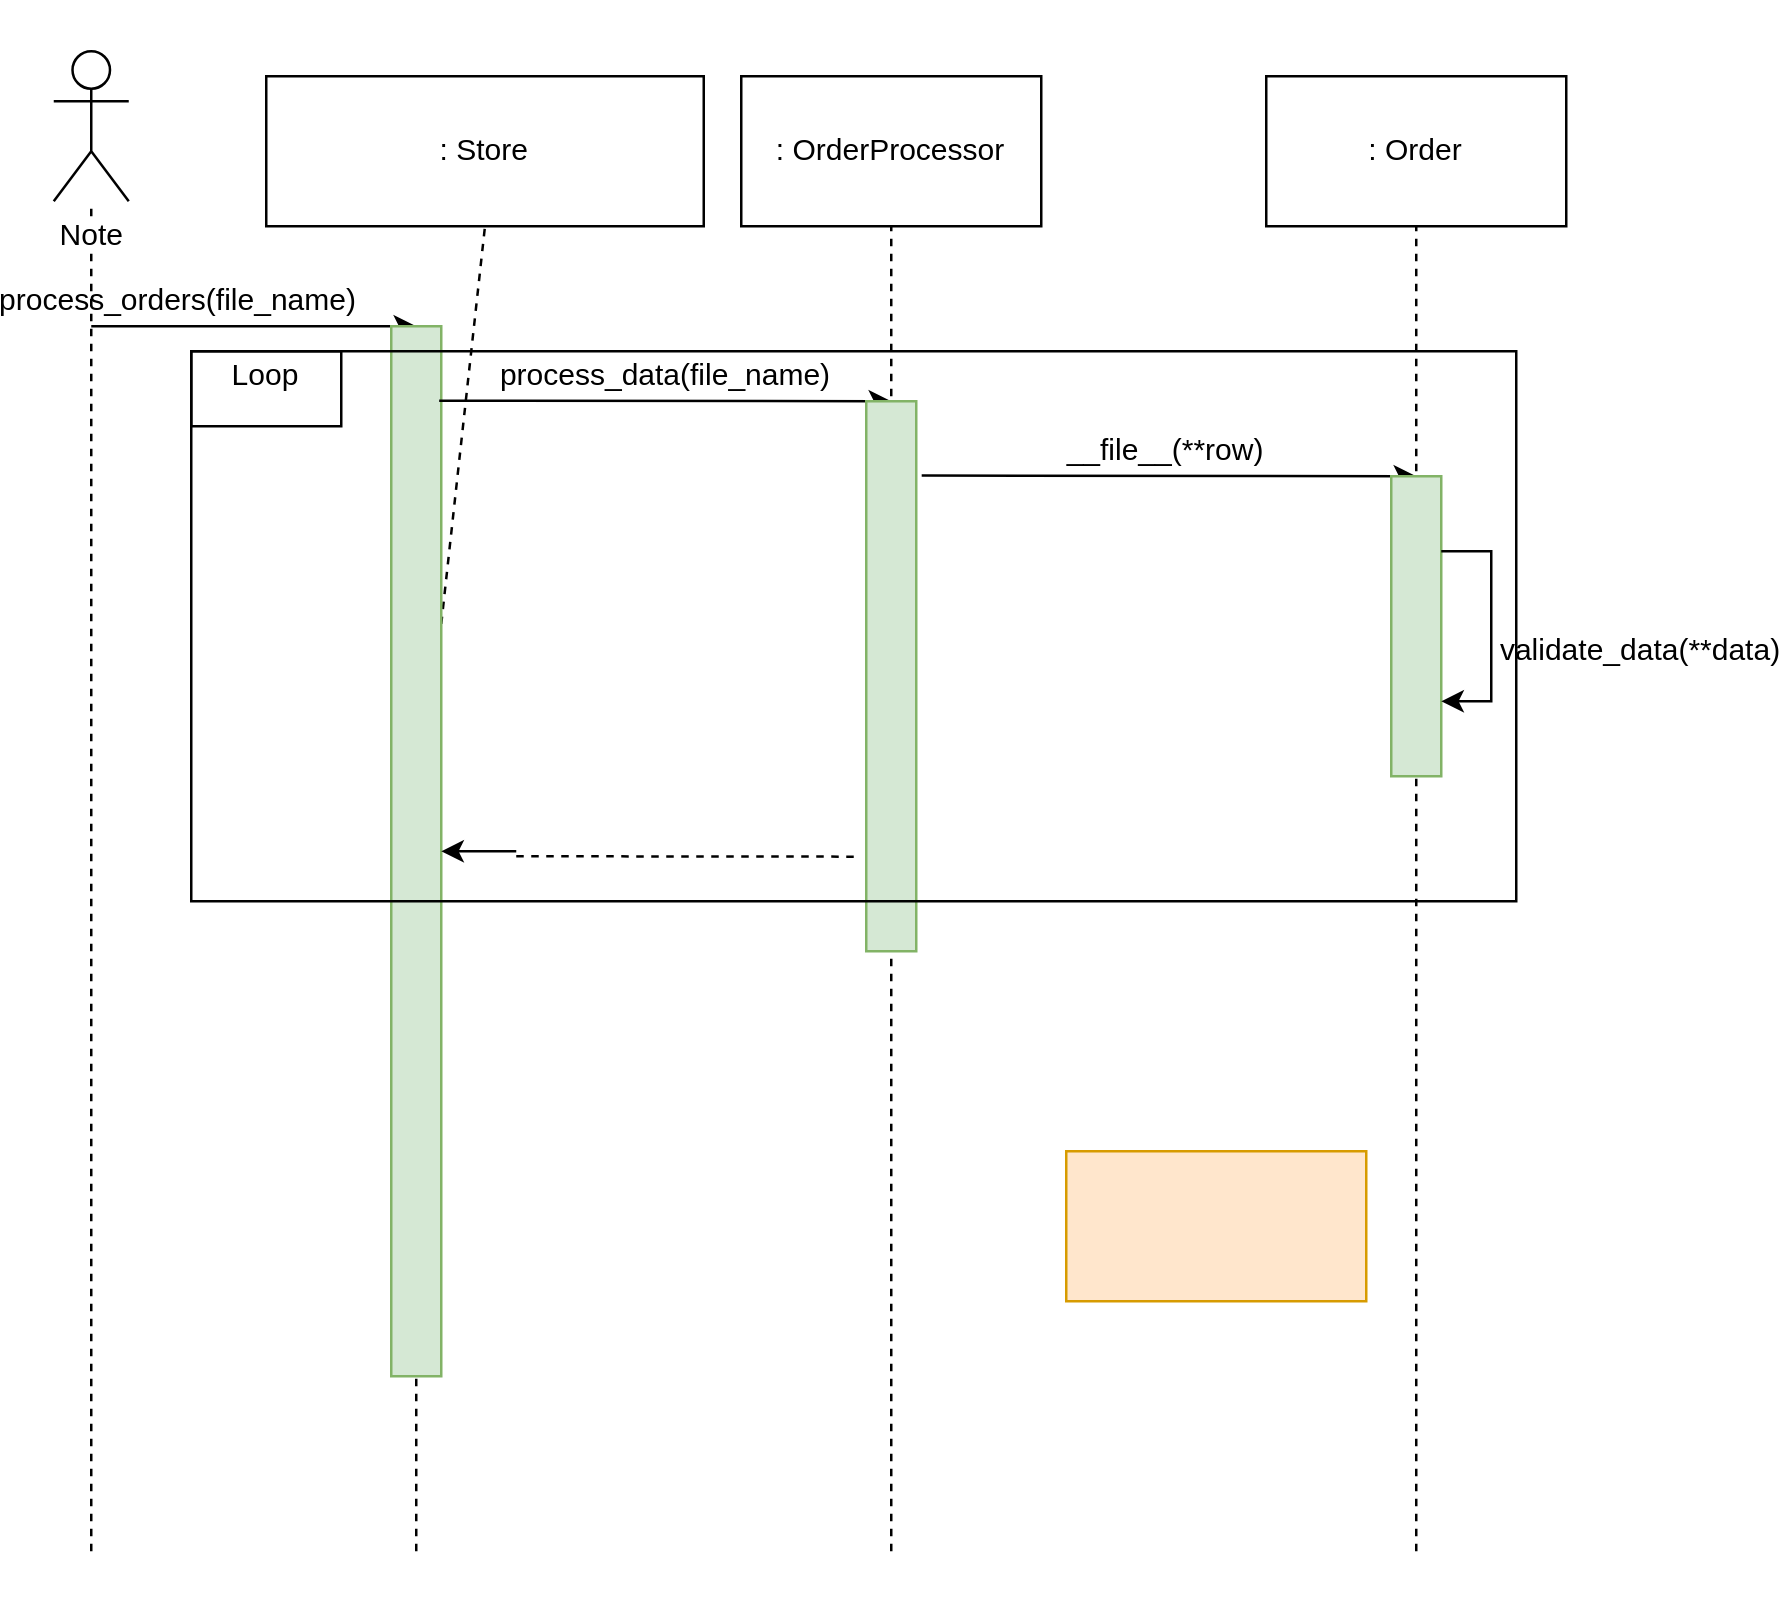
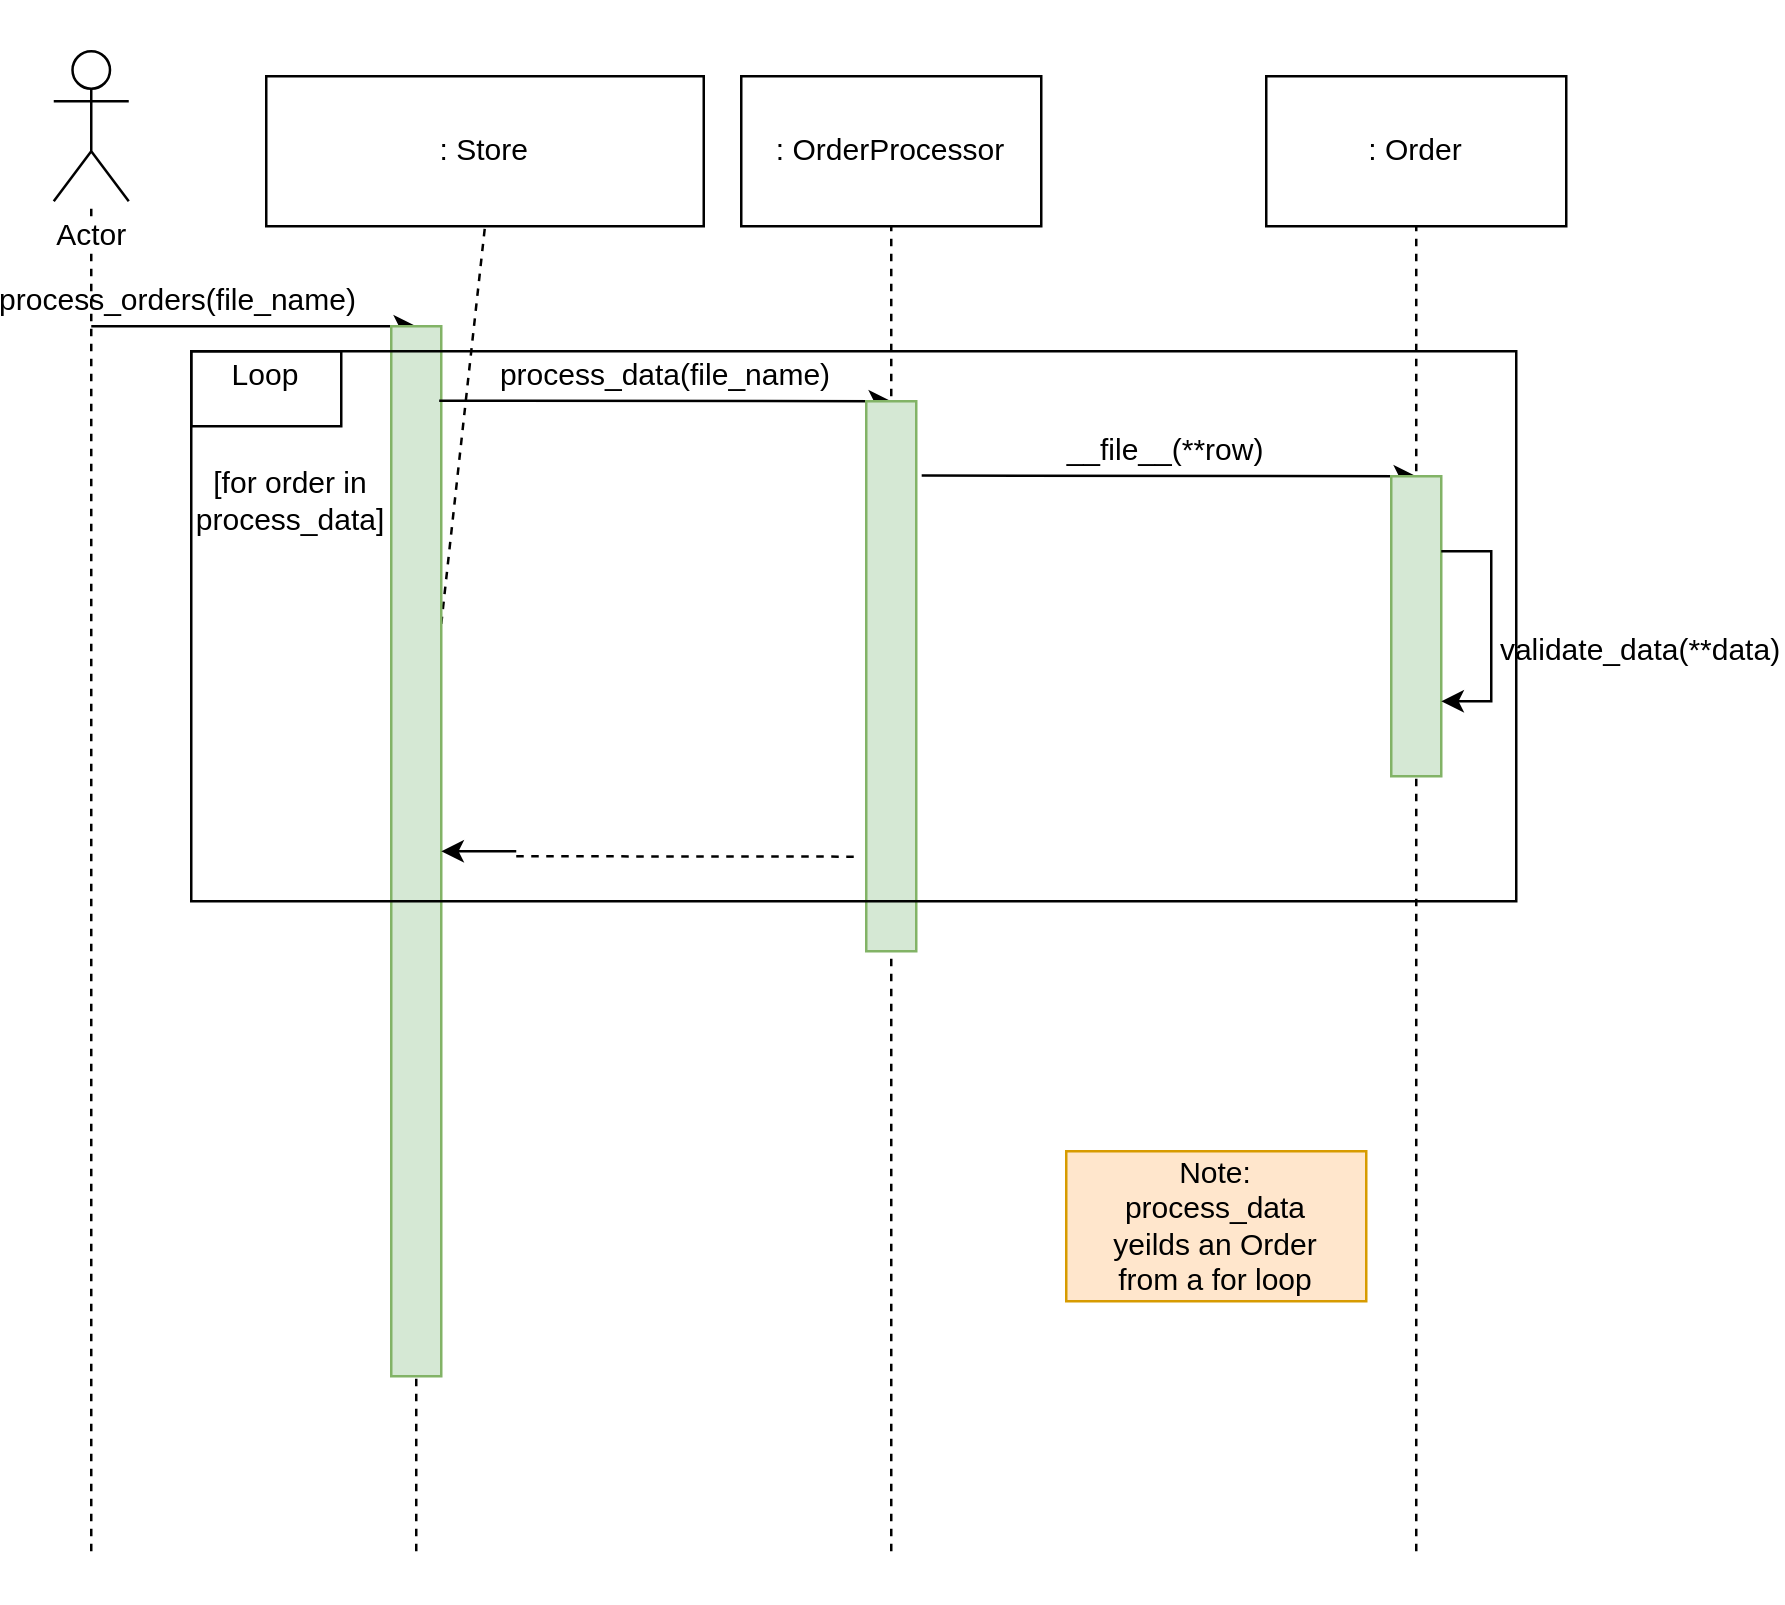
node "Note": label "Note" -> "Actor"
node "[for order in process_data]": added
node "Note: process_data yeilds an Order from a for loop": added
